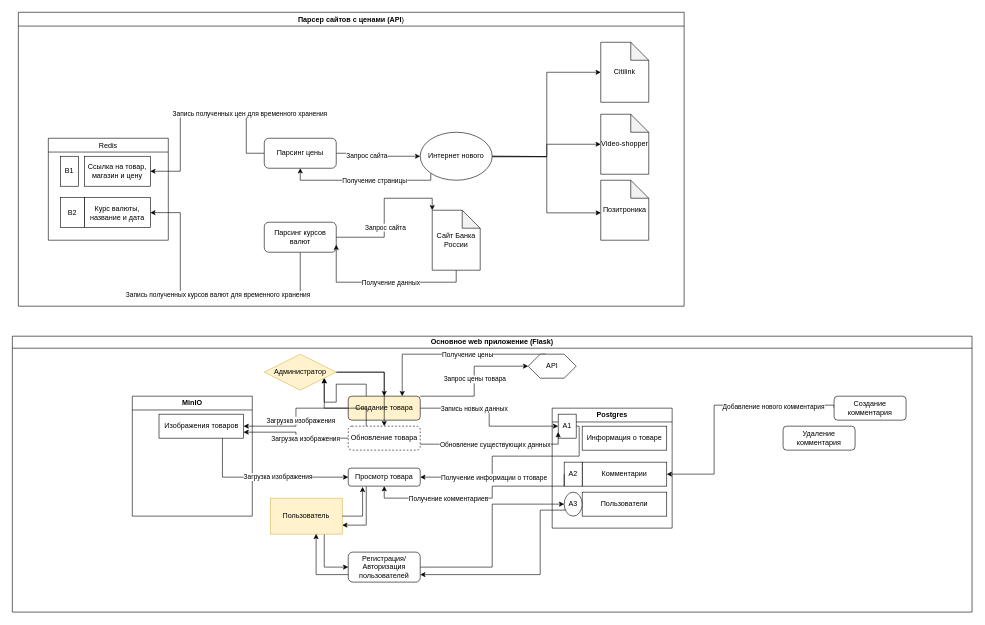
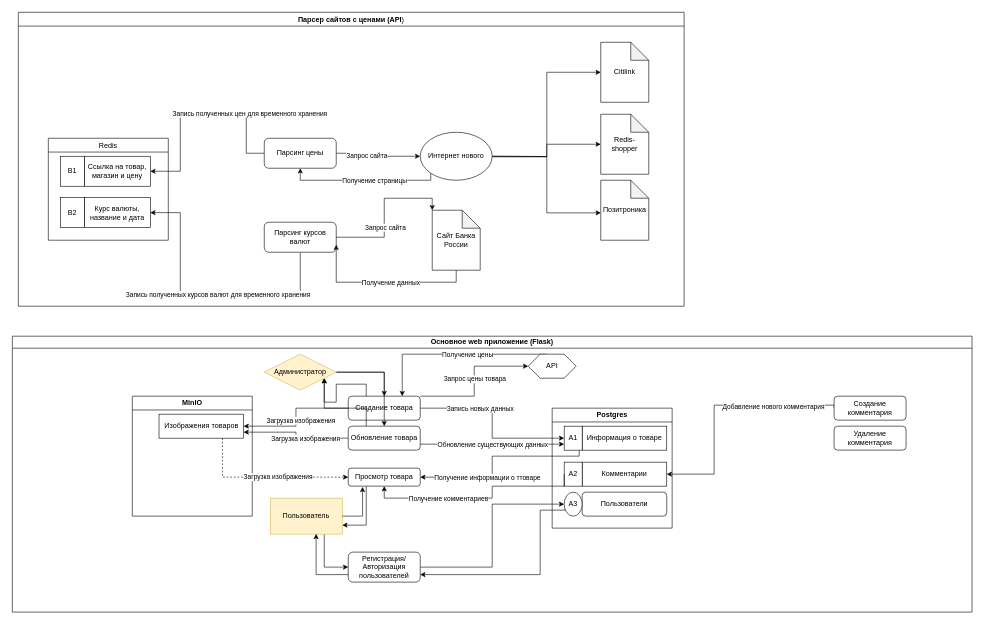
node "Video-shopper": label "Video-shopper" -> "Redis-shopper"
node "B1": size 18x30 -> 24x30
node "Создание товара": fillcolor #fff2cc -> #ffffff
node "A1": moved (567, 426) -> (573, 438)
node "Обновление товара": style dashed -> solid
node "Удаление комментария": moved (819, 438) -> (870, 438)
edge "Изображения товаров" -> "Просмотр товара": style solid -> dashed
node "Пользователи": shape rectangle -> rounded rectangle
